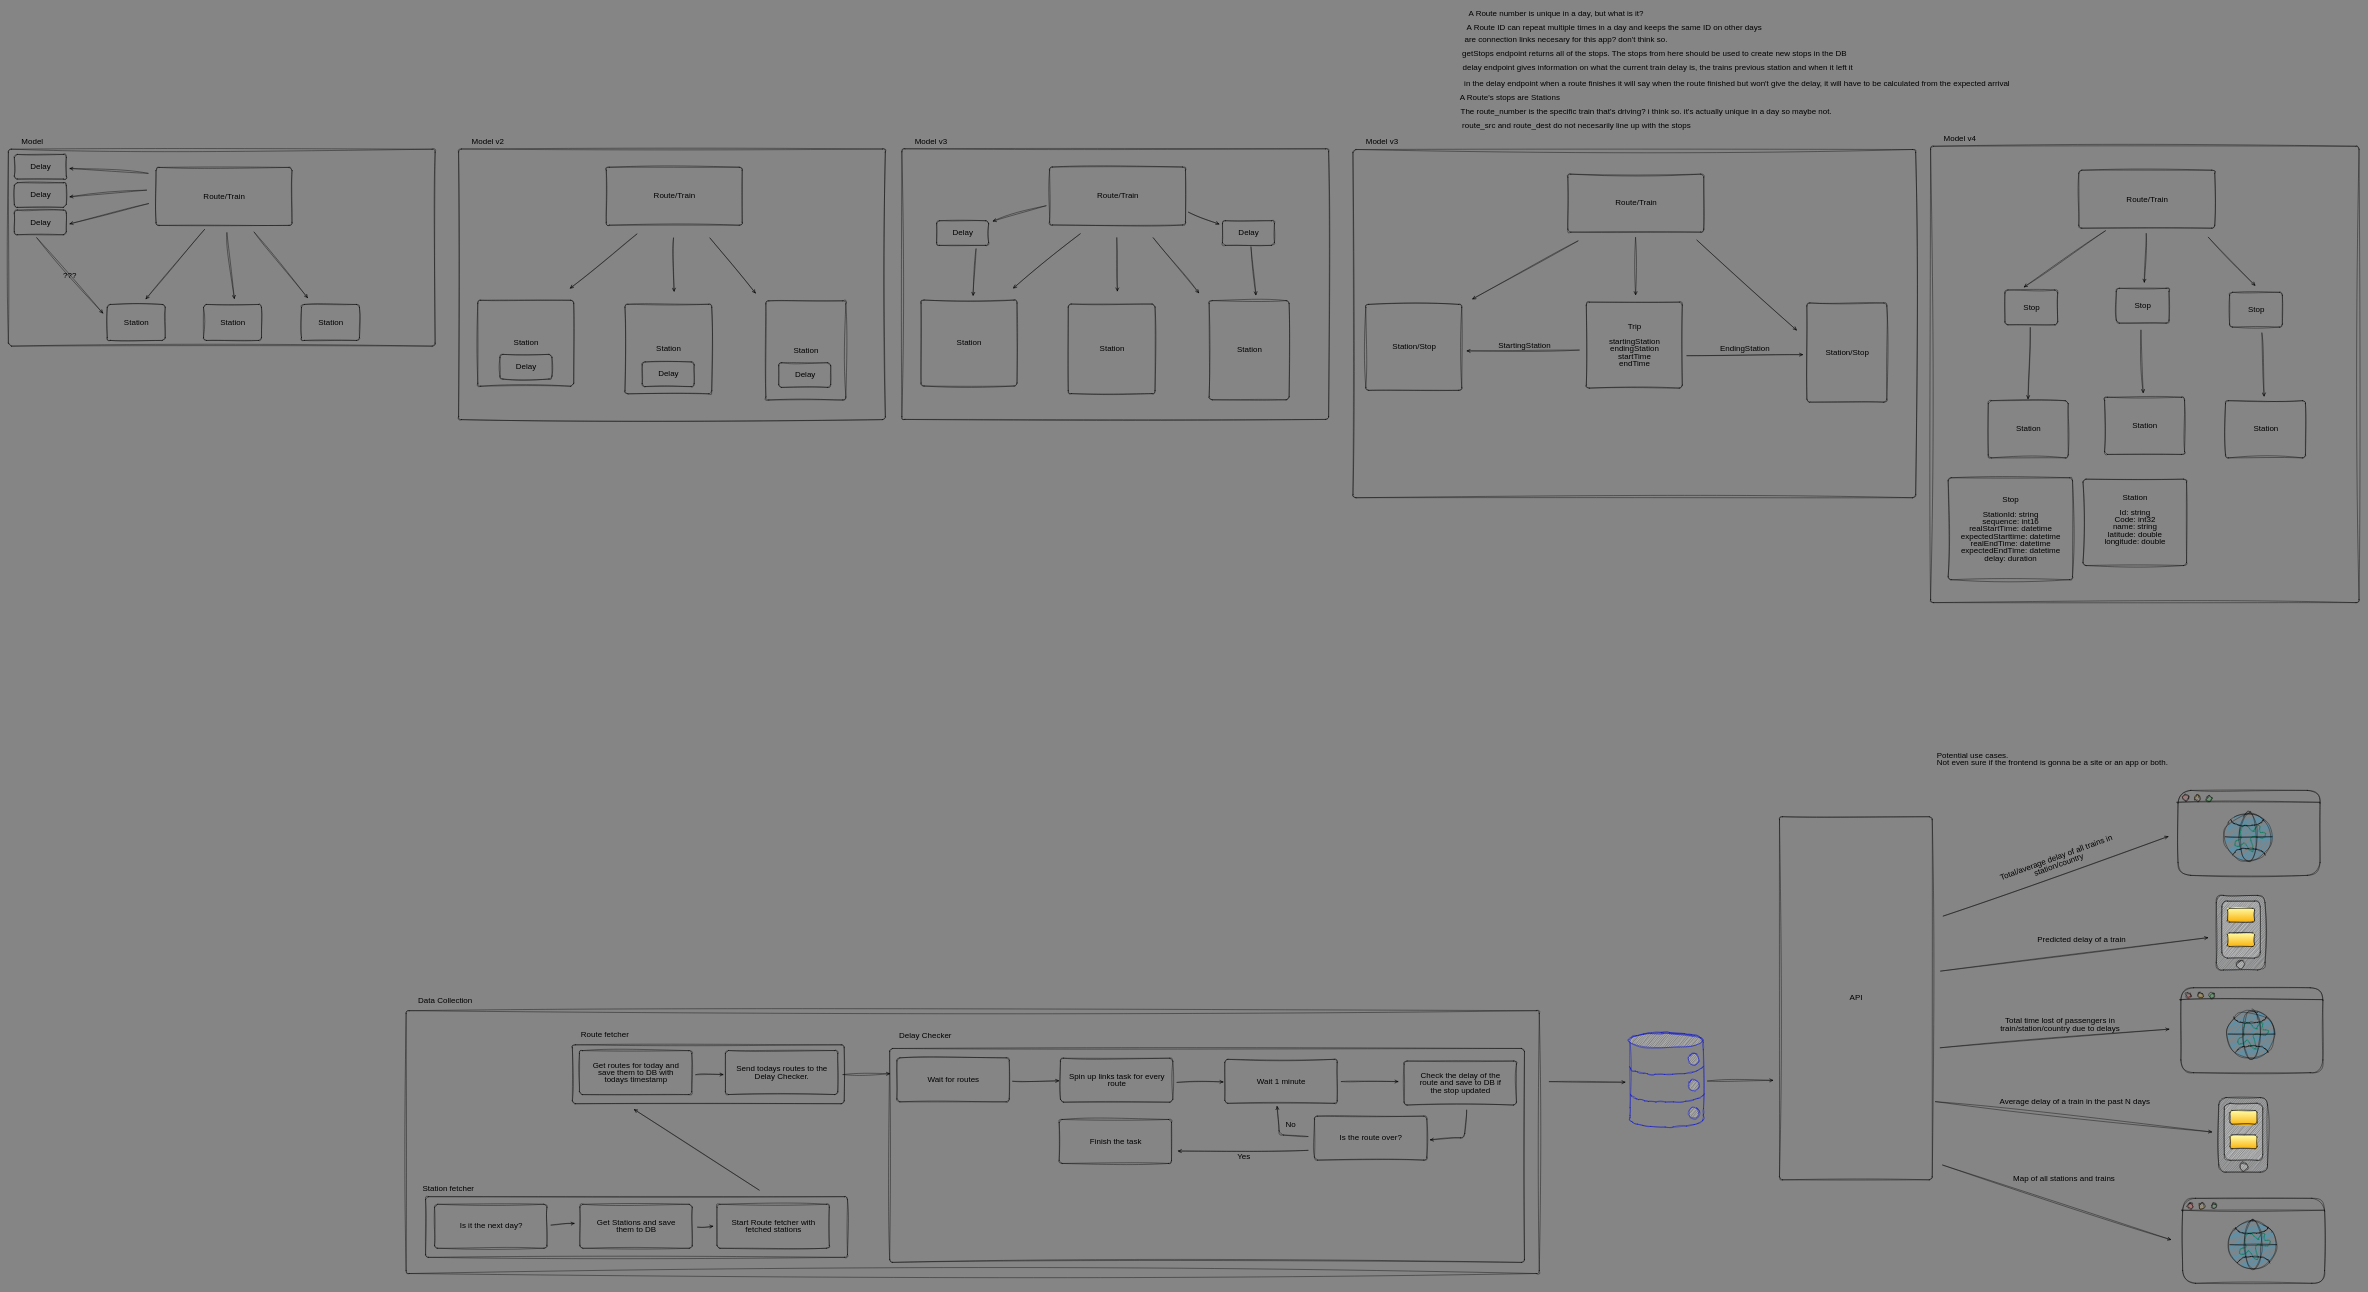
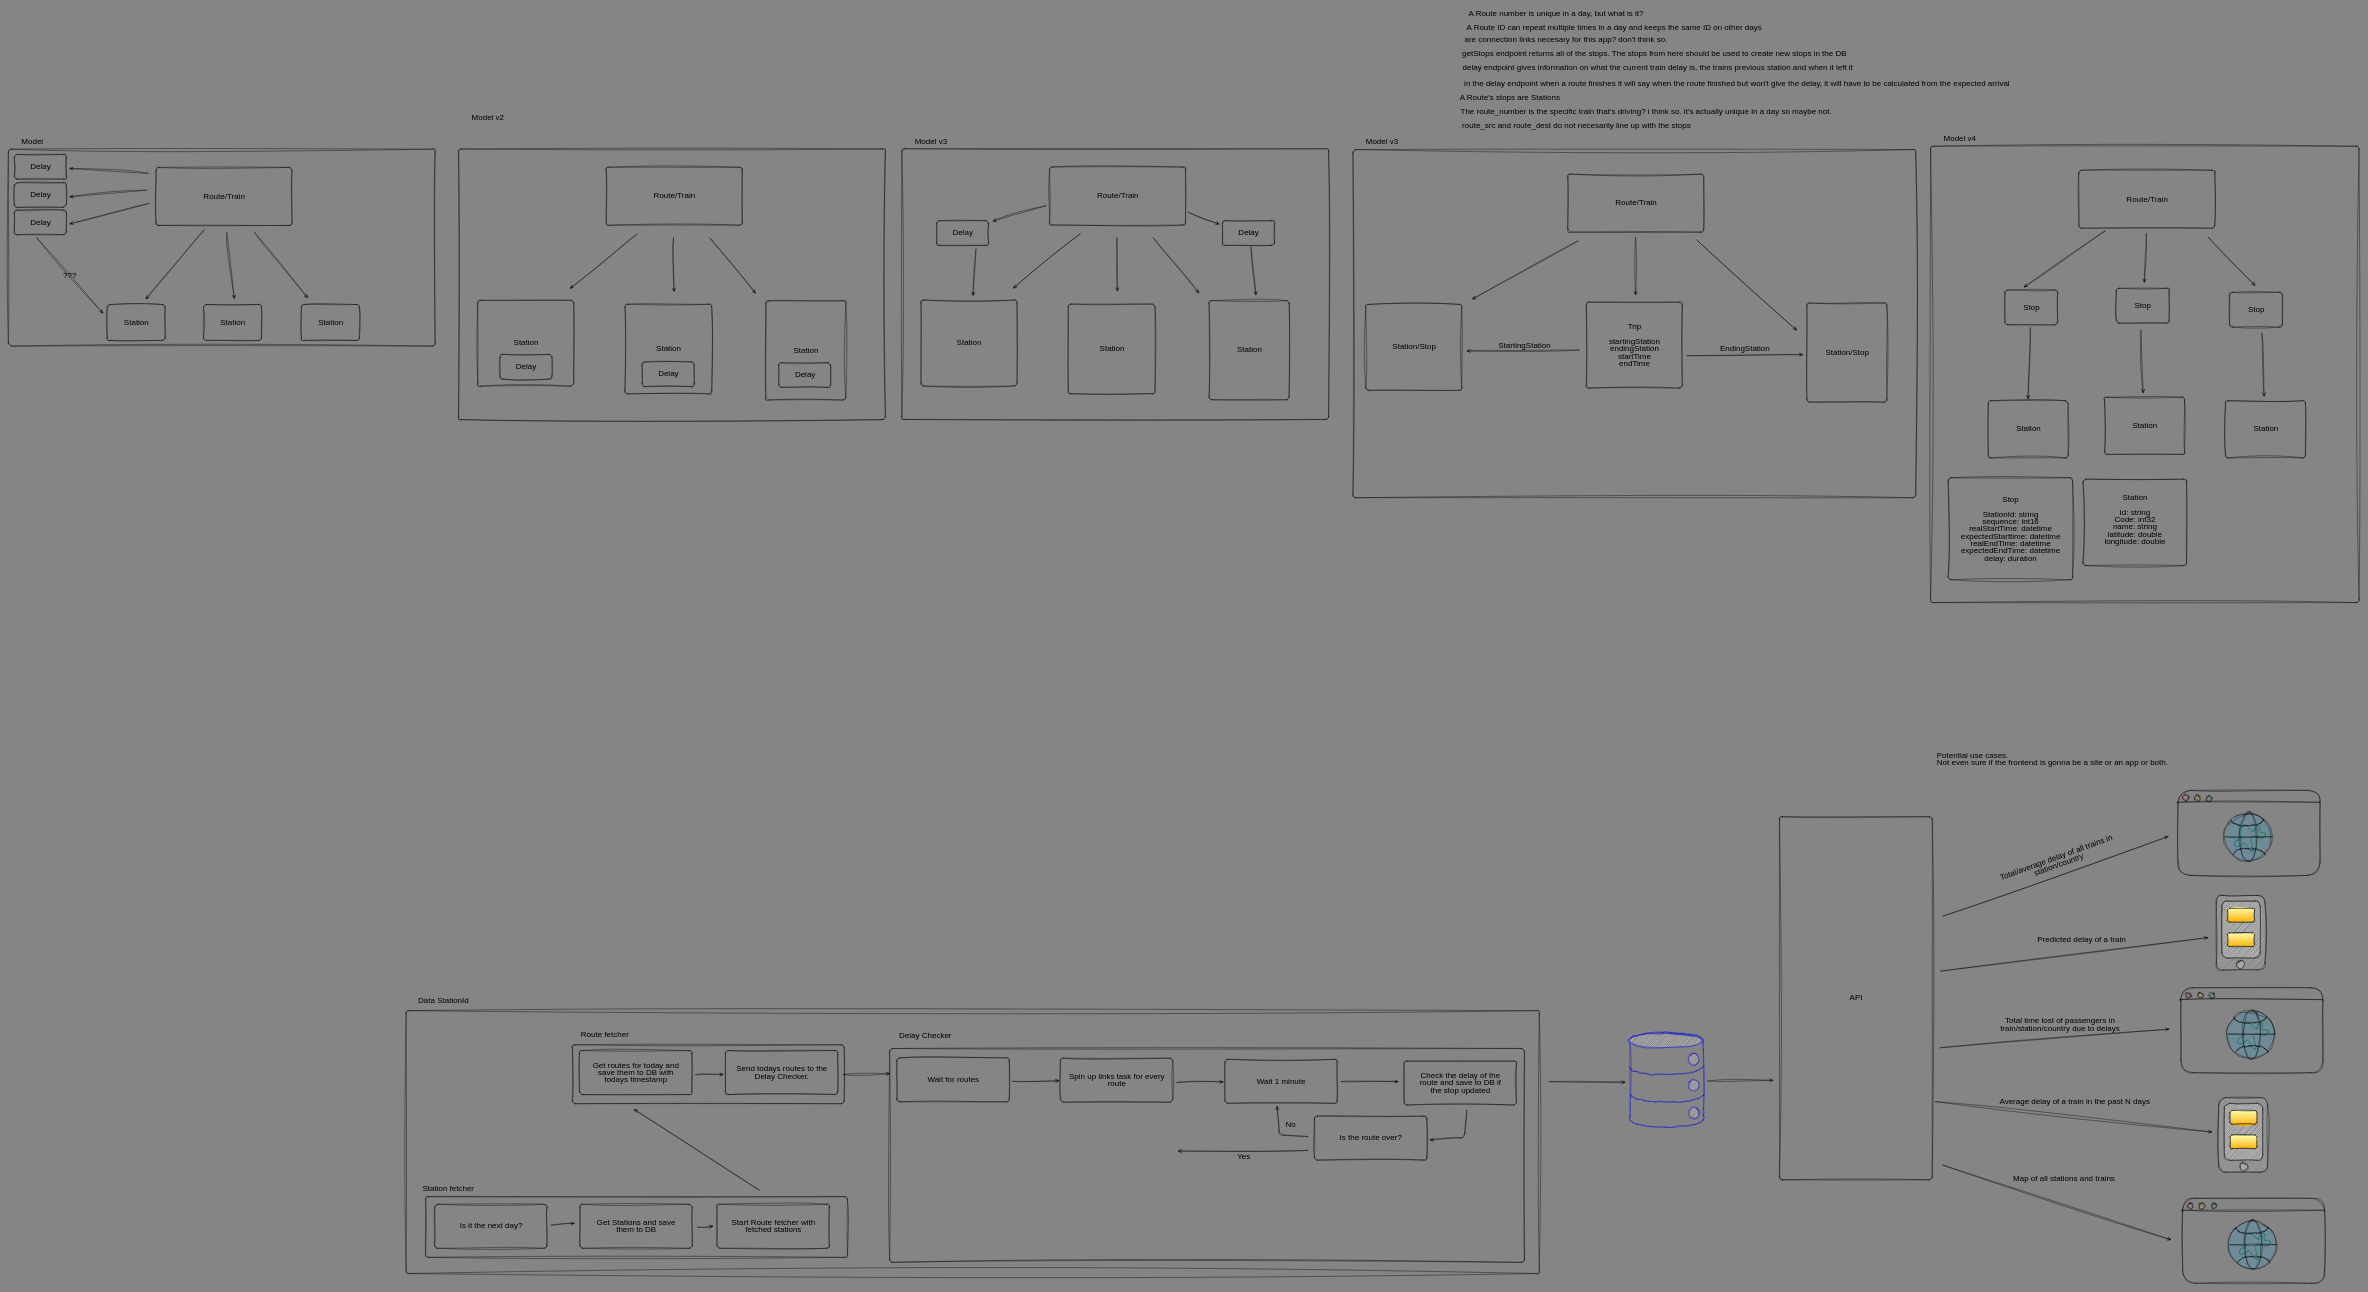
node "Model v2": moved (492, 142) -> (492, 118)
node "Data Collection": label "Data Collection" -> "Data StationId"
node "Finish the task": removed
